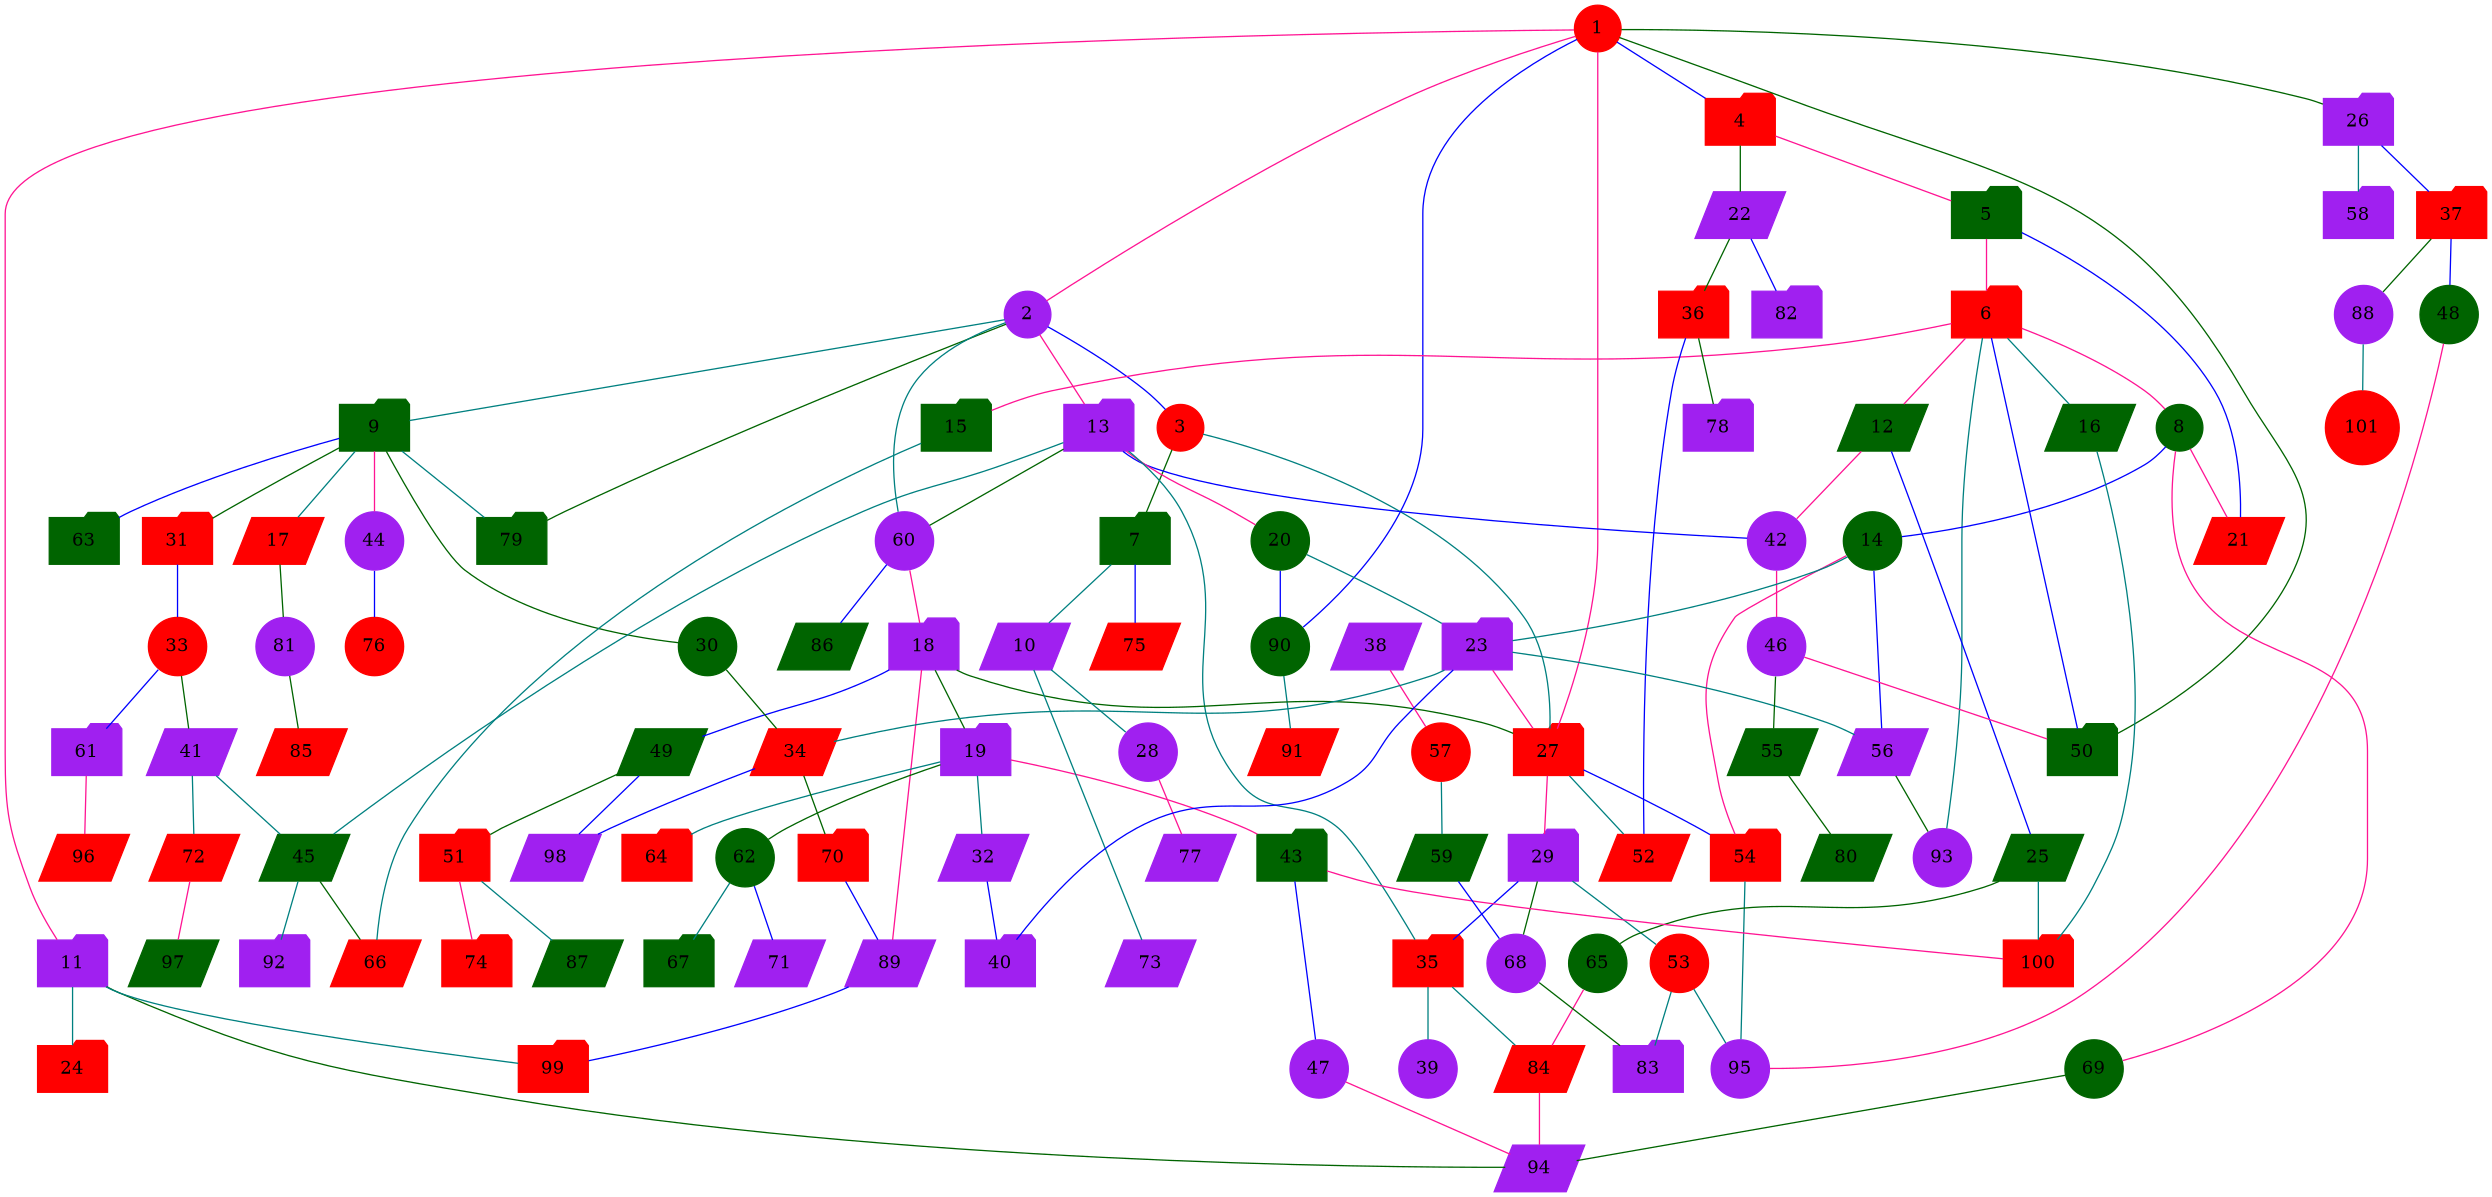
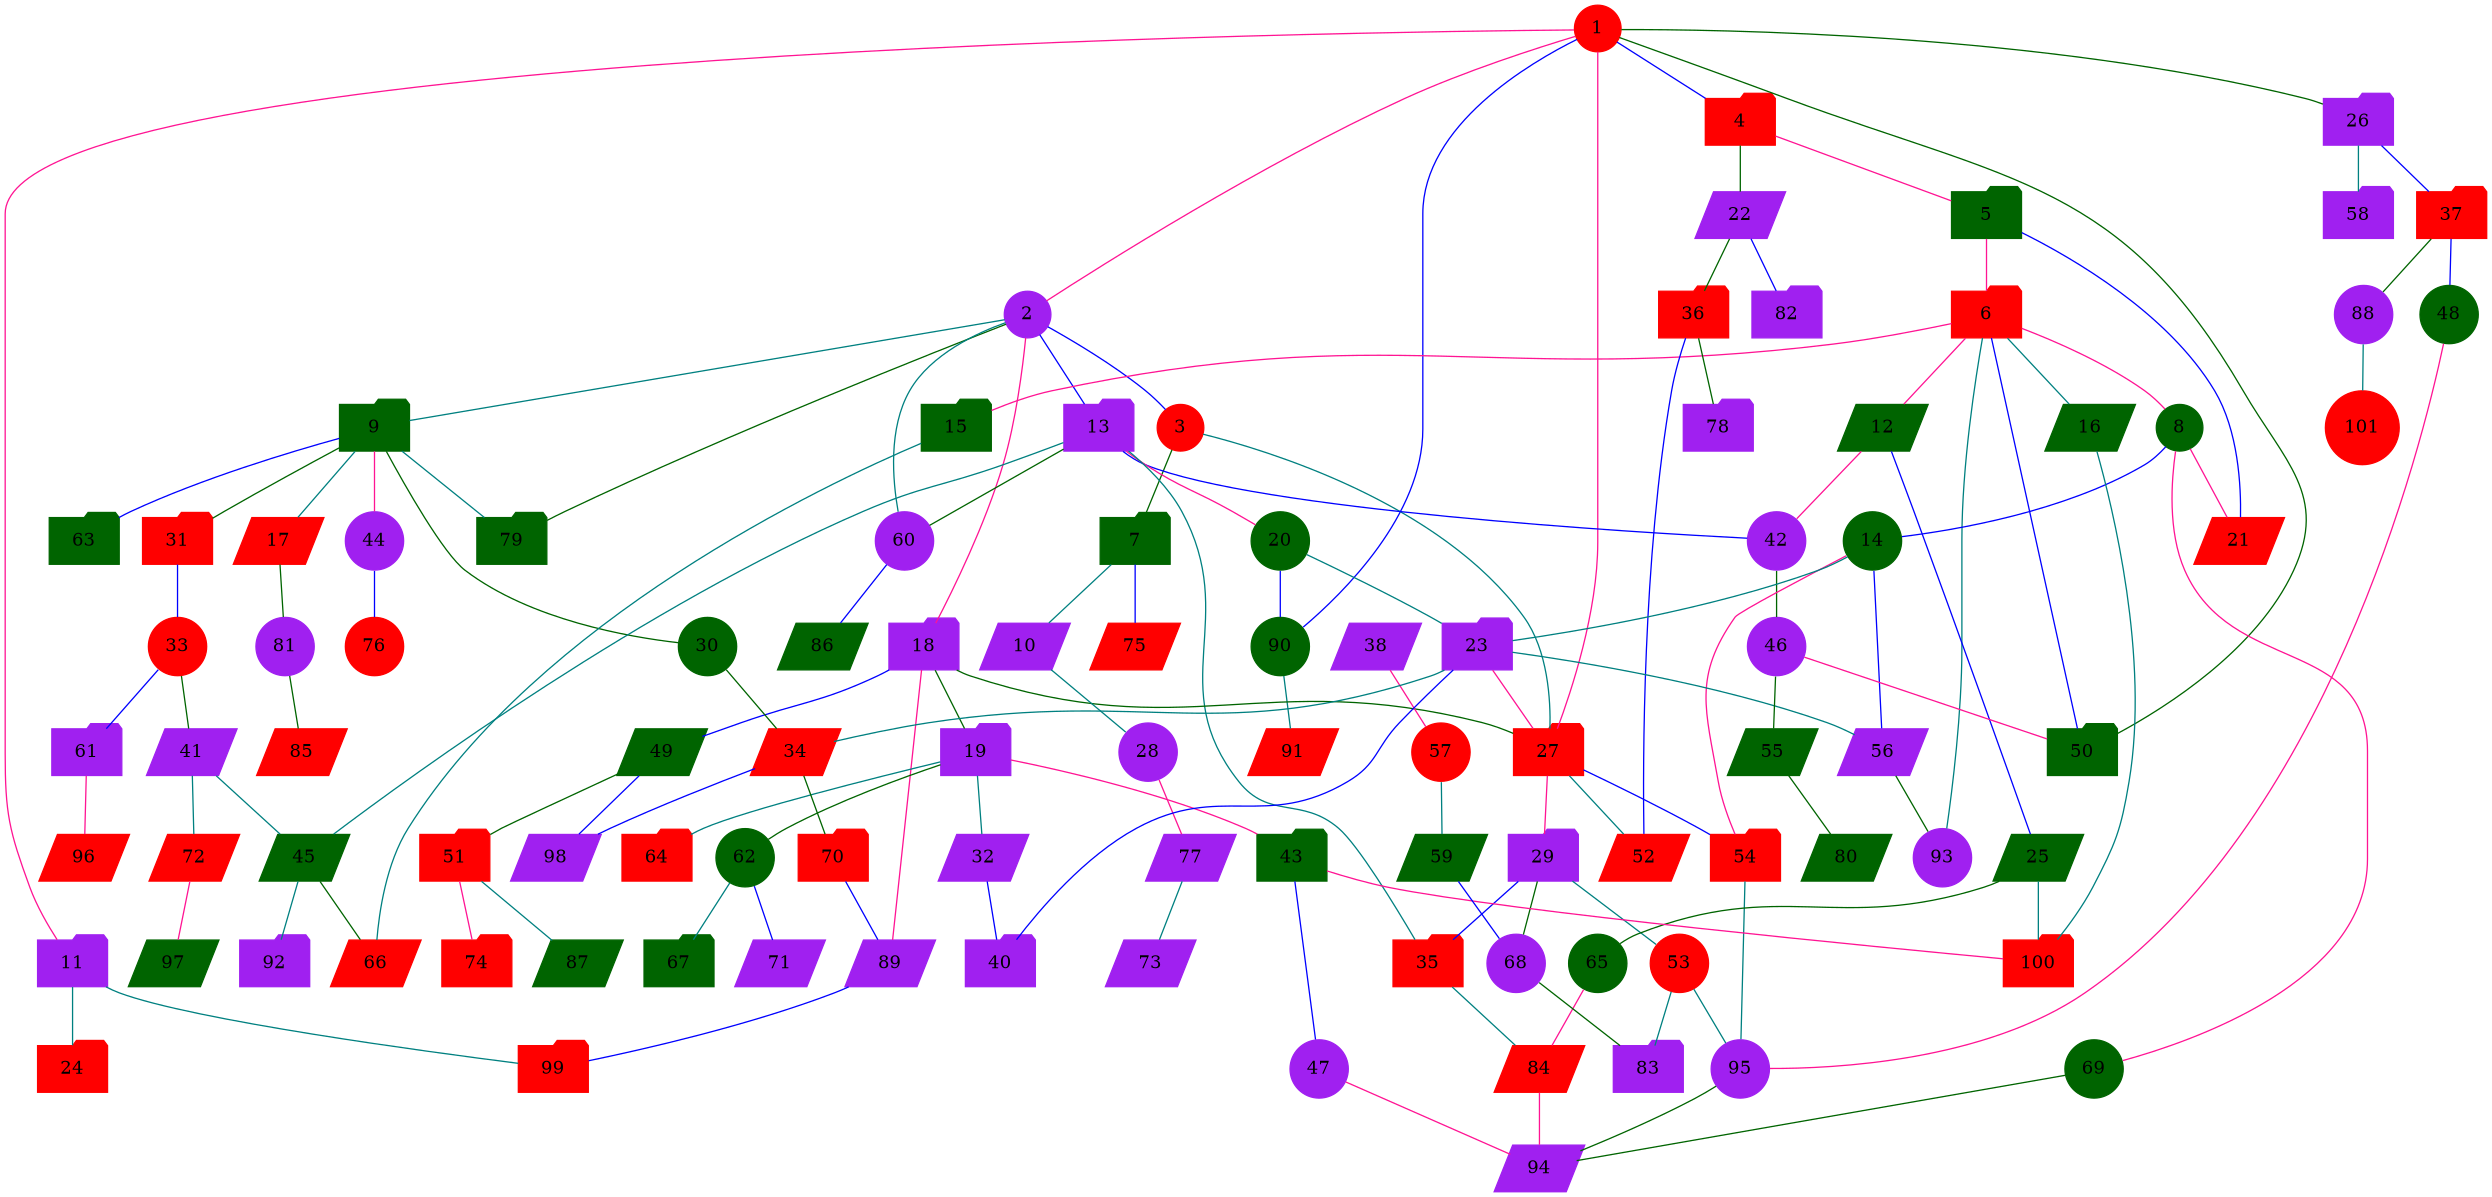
edge "2" -- "13": color deeppink -> blue
edge "60" -- "18": now "2" -- "18"
edge "42" -- "46": color deeppink -> darkgreen
edge "10" -- "73": now "77" -- "73"
node "39": removed
edge "11" -- "94": now "95" -- "94"
